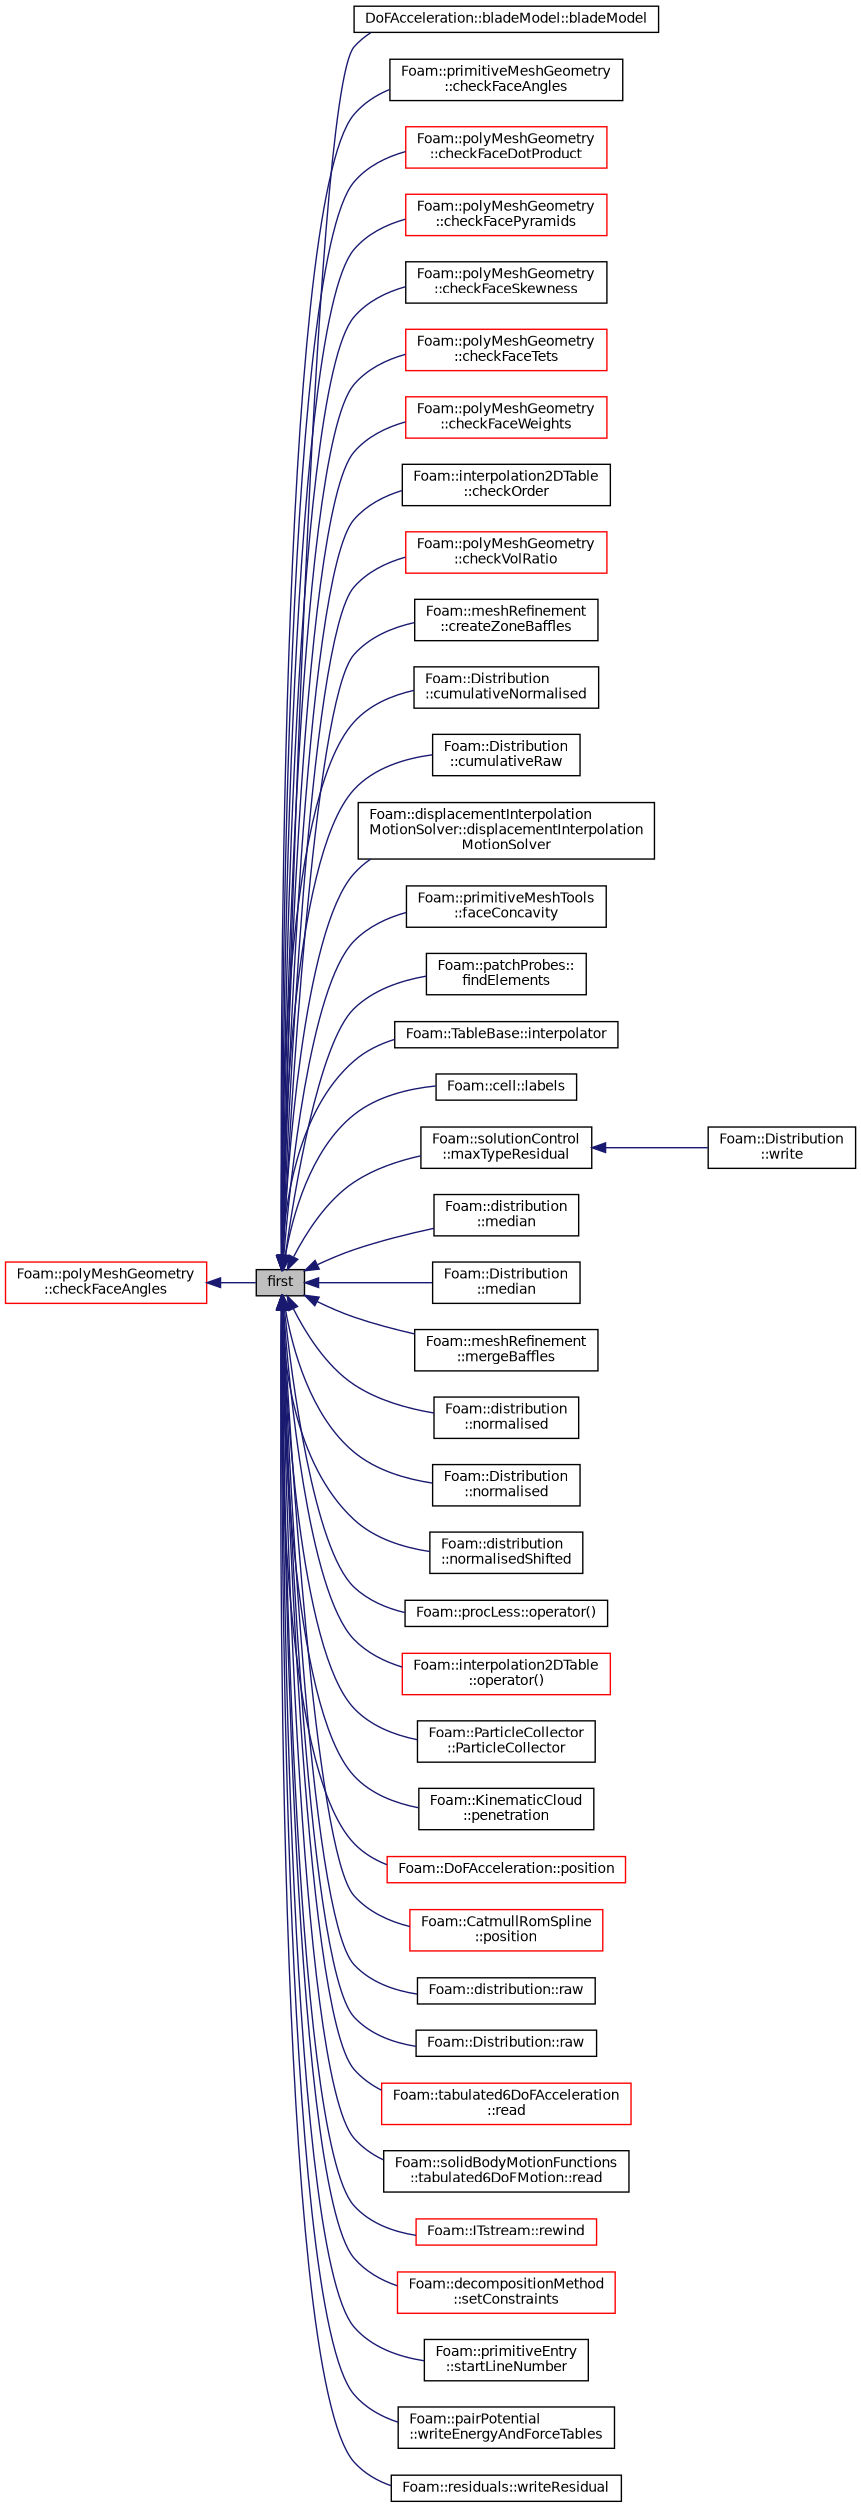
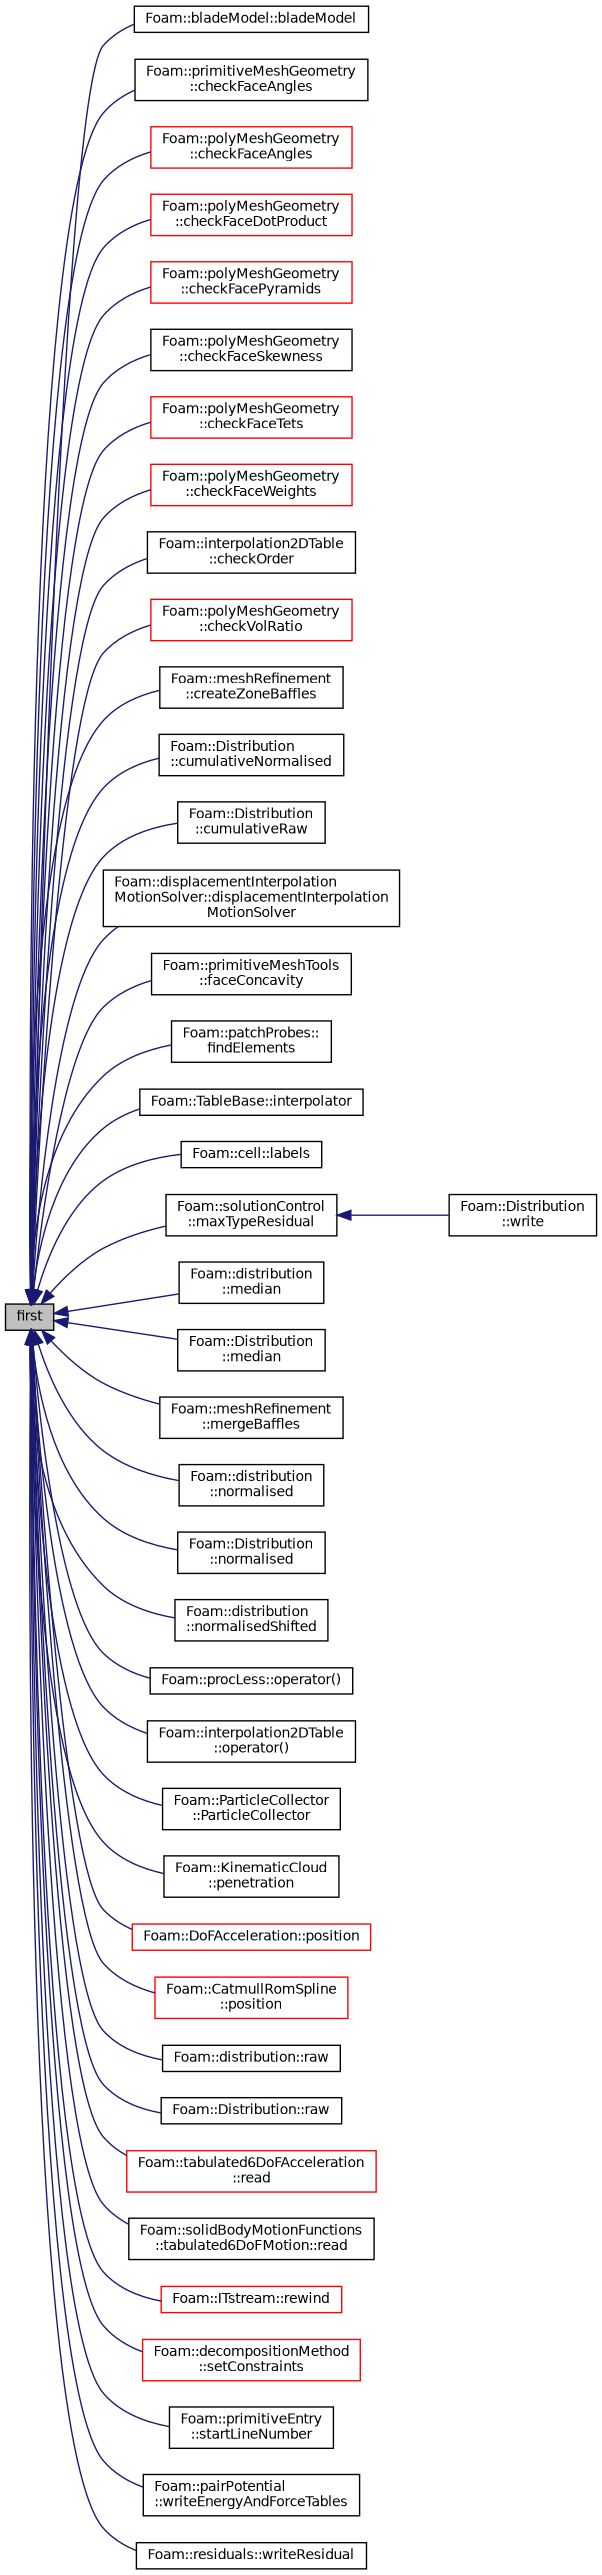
node "DoFAcceleration::bladeModel::bladeModel": label "DoFAcceleration::bladeModel::bladeModel" -> "Foam::bladeModel::bladeModel"
edge "first" -> "Foam::polyMeshGeometry ::checkFaceAngles": reversed
node "Foam::interpolation2DTable ::operator()": color red -> black
